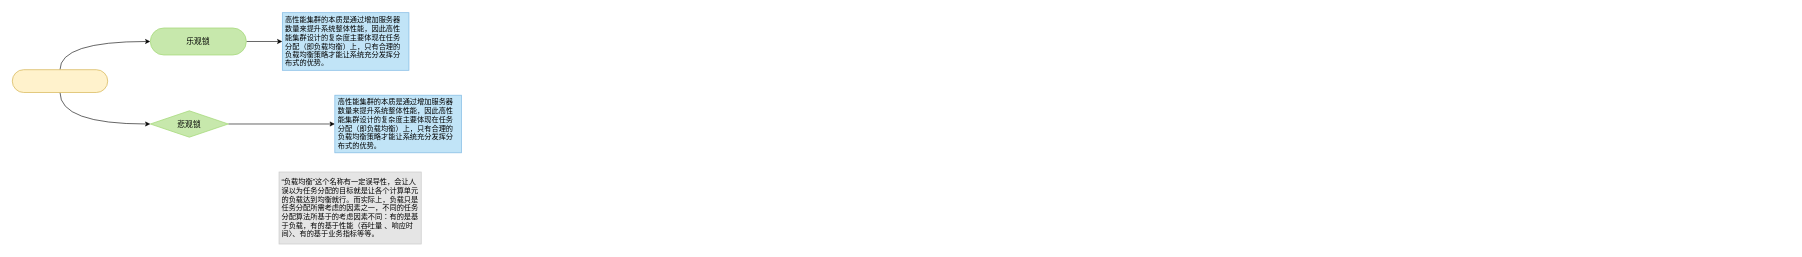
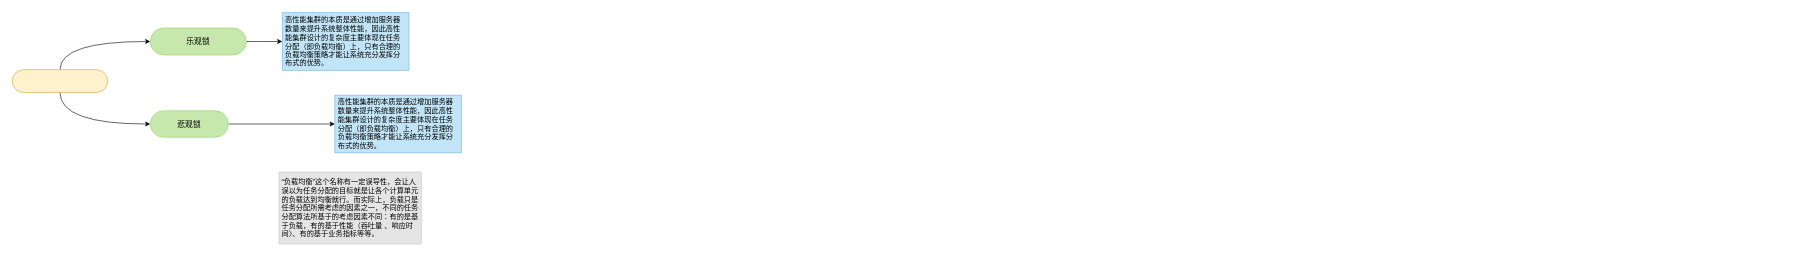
node "悲观锁": shape diamond -> rounded rectangle
